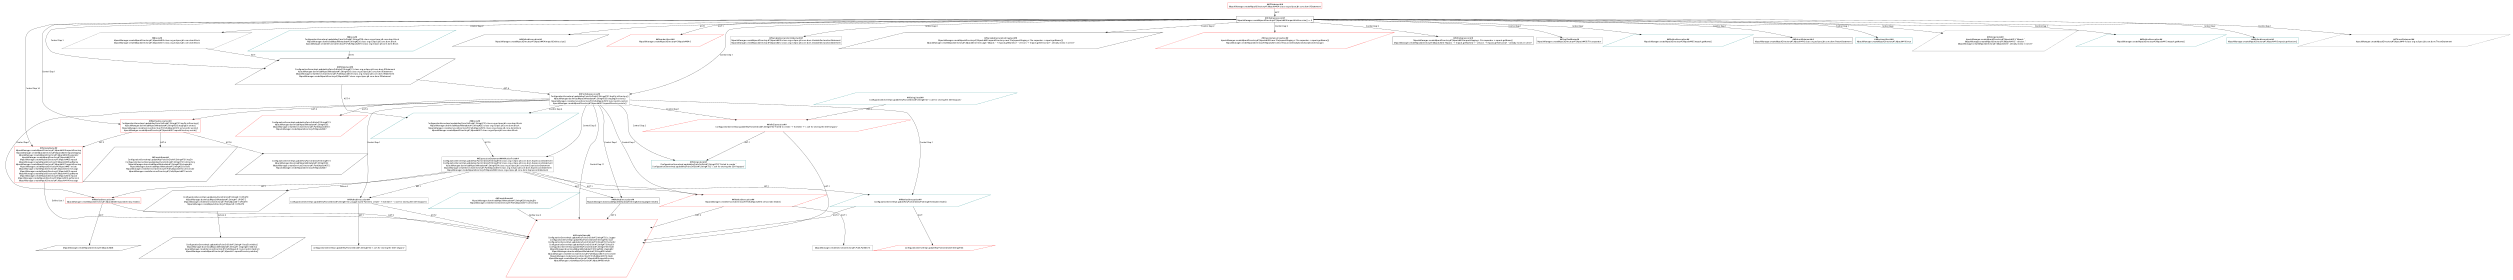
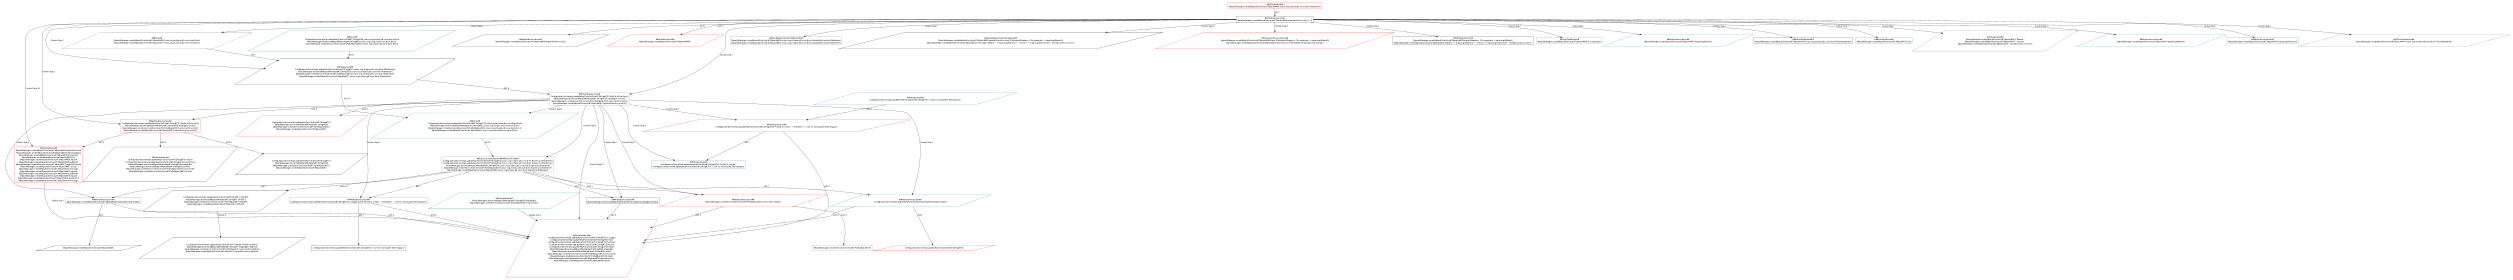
node "MpackManager.createServicesDirectory#?,Path,Path#373:": label "MpackManager.createServicesDirectory#?,Path,Path#373:" -> "MpackManager.createServicesDirectory#?,Path,Mpack#373:"
